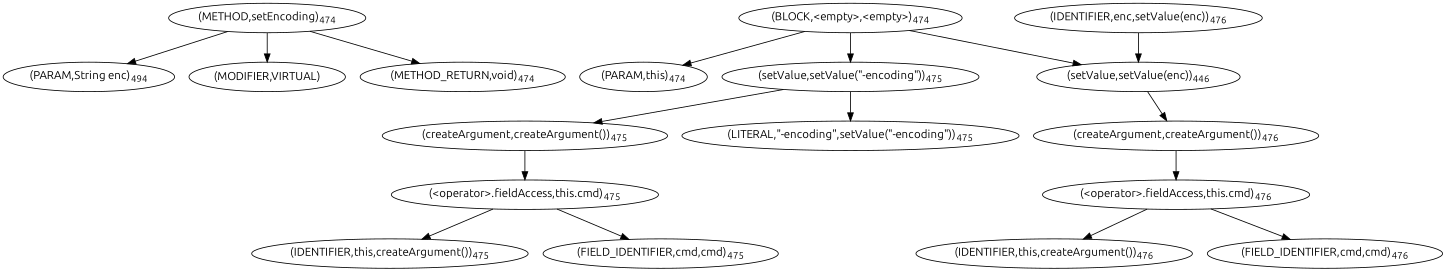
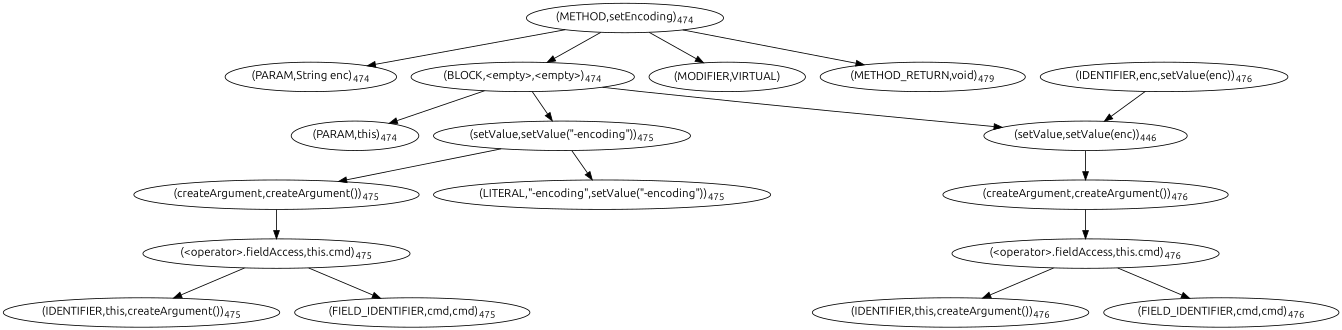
edge "(METHOD,setEncoding)" -> "(BLOCK,<empty>,<empty>)": added
node "(PARAM,String enc)": text "494" -> "474"
node "(METHOD_RETURN,void)": text "474" -> "479"
